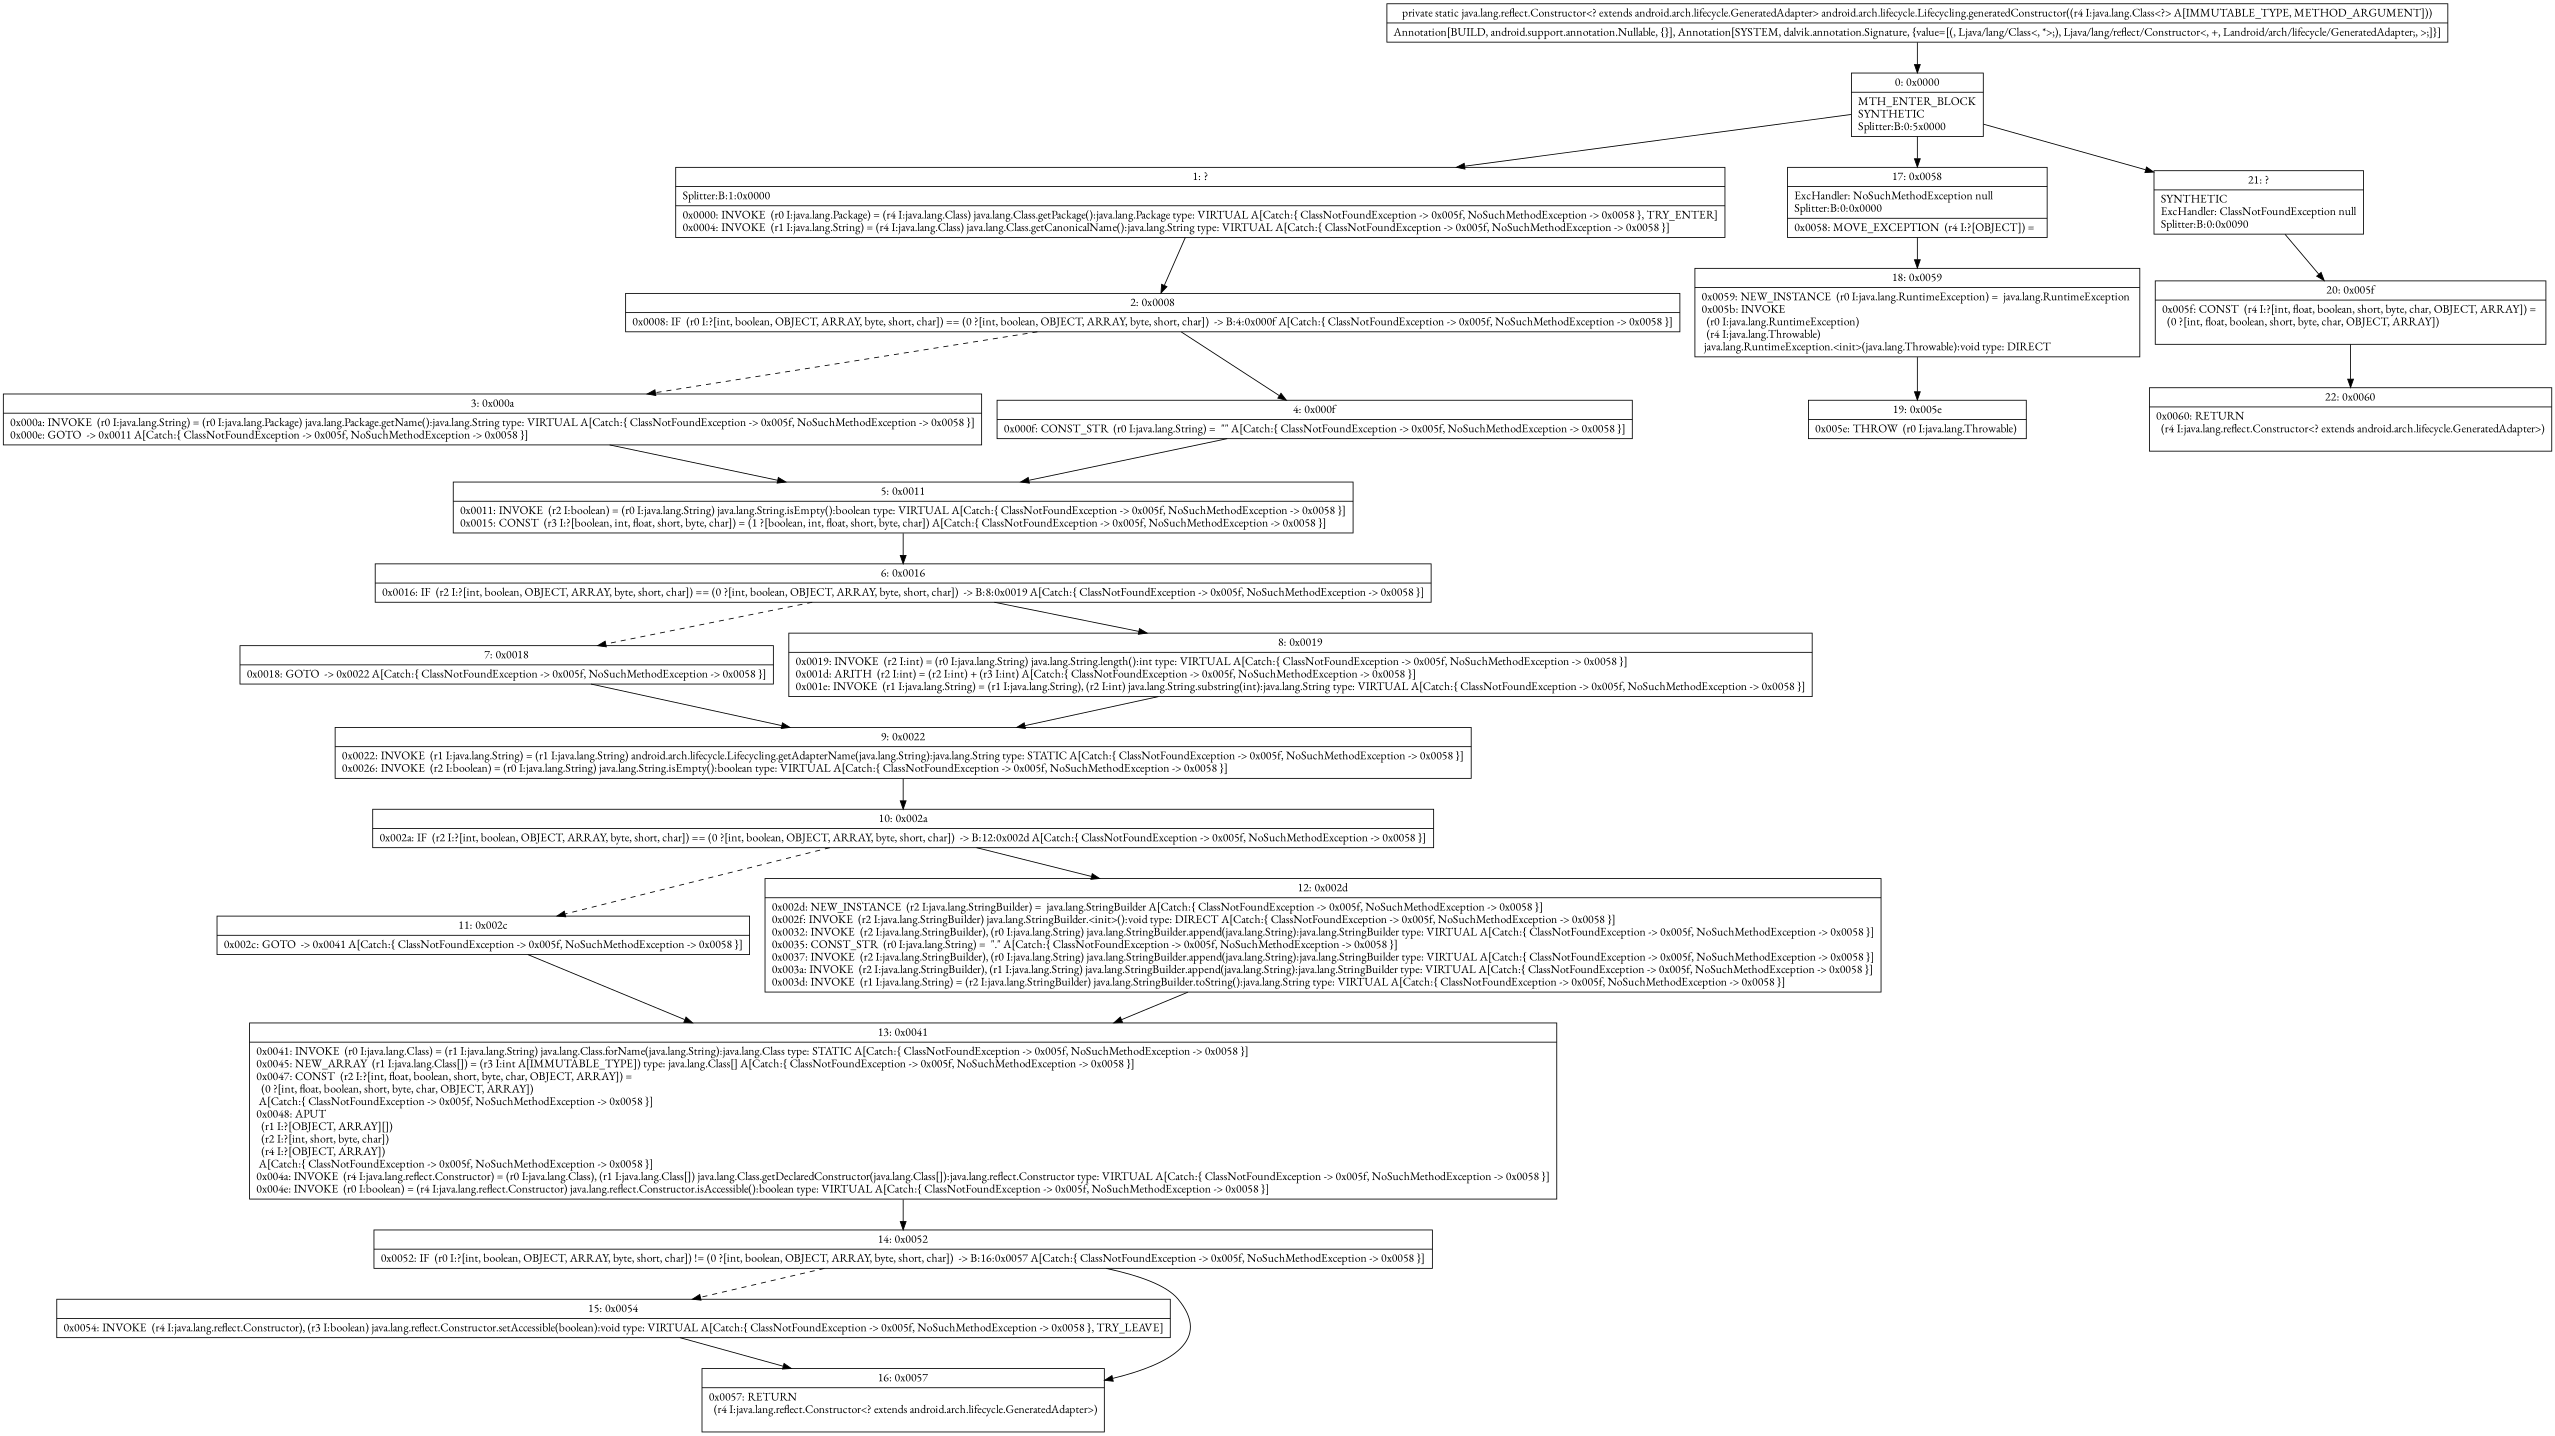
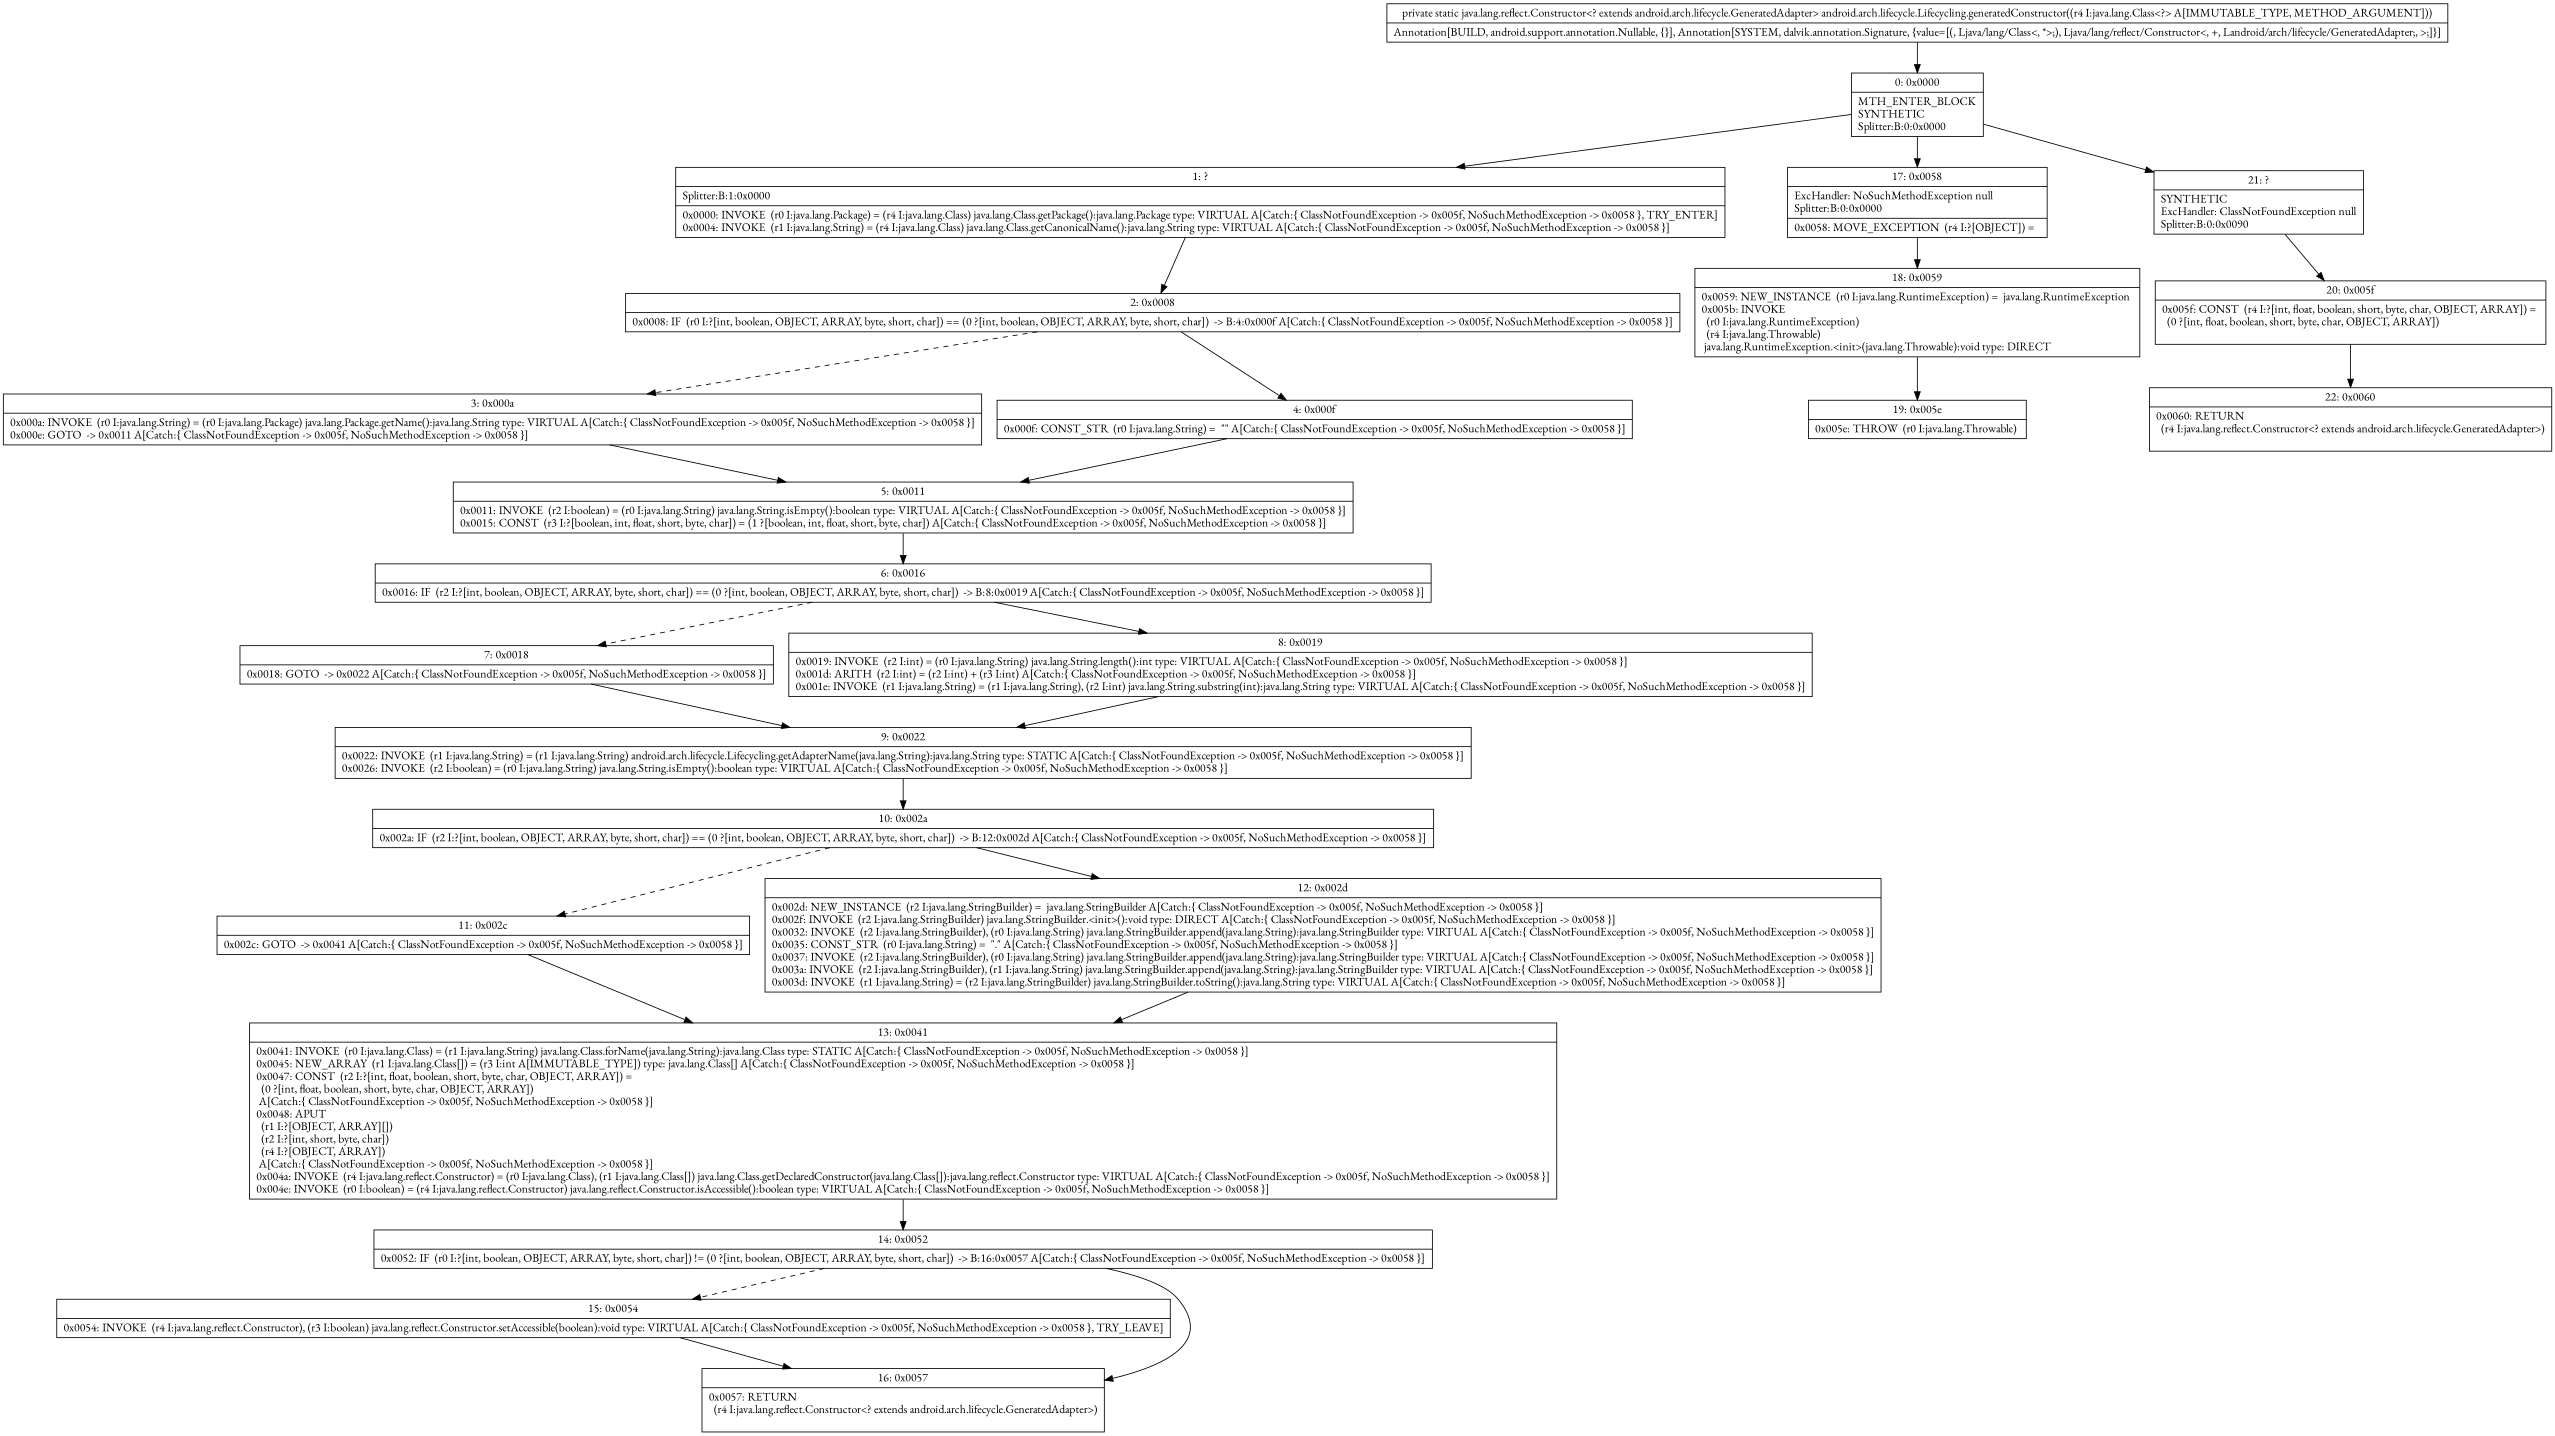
node "0: 0x0000": text "Splitter:B:0:5x0000" -> "Splitter:B:0:0x0000"
